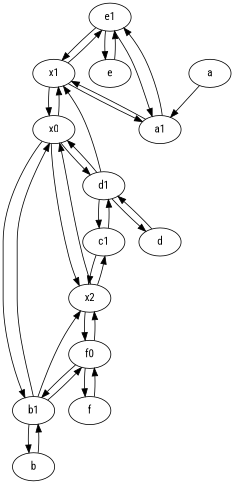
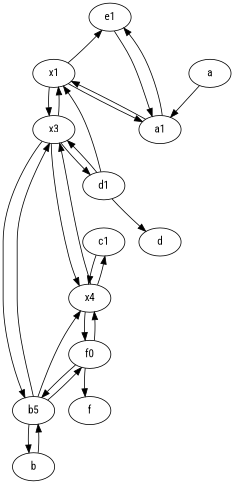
edge "e1" -> "x1": removed
node "e": removed
node "x0": label "x0" -> "x3"
edge "d1" -> "c1": removed
edge "d" -> "d1": removed
edge "c1" -> "d1": removed
node "x2": label "x2" -> "x4"
edge "f" -> "f0": removed
node "b1": label "b1" -> "b5"
